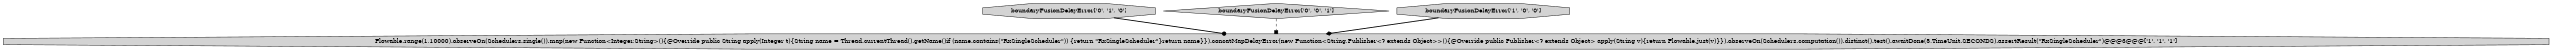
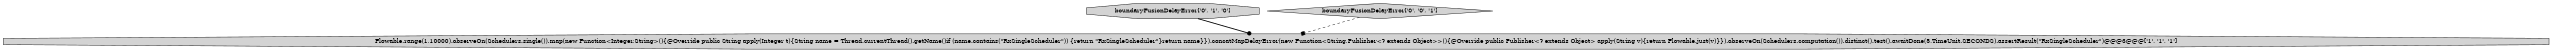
node "boundaryFusionDelayError['1', '0', '0']": removed
